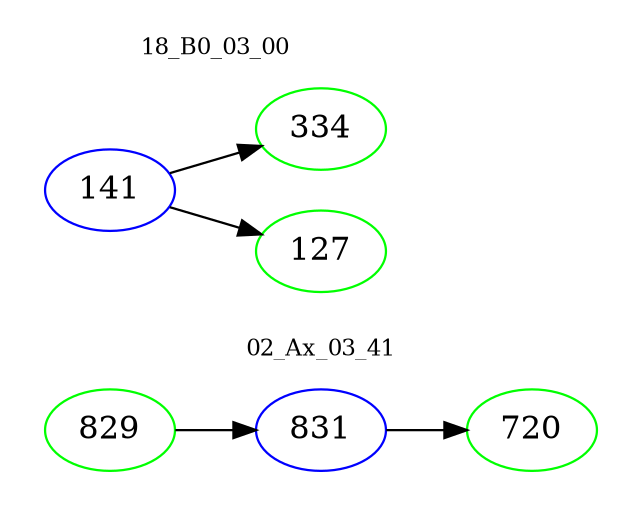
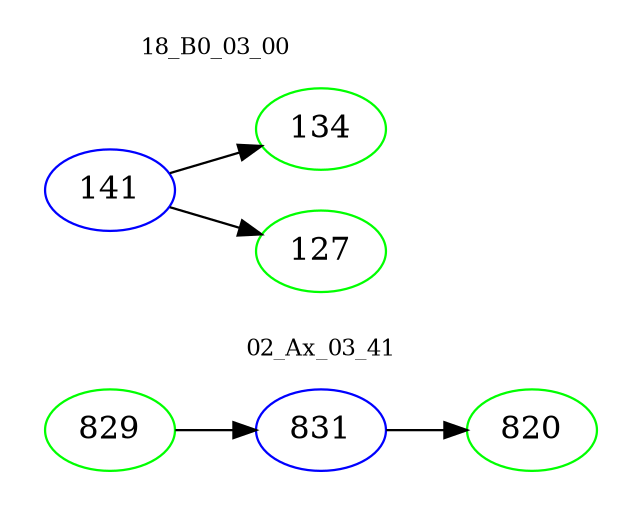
node "334": label "334" -> "134"
node "720": label "720" -> "820"
